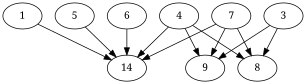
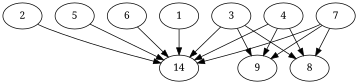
node "2": added
edge "3" -> "14": added
